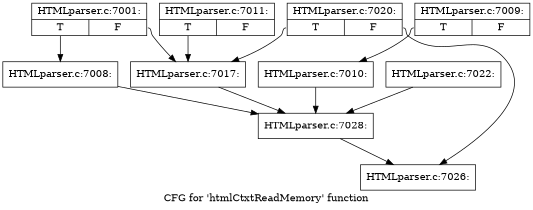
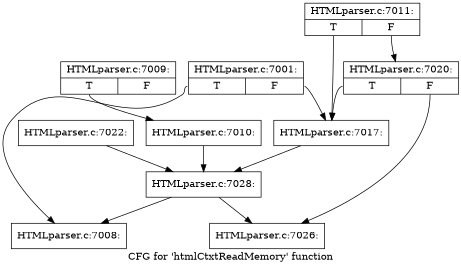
edge "HTMLparser.c:7011:" -> "HTMLparser.c:7020:": added
edge "HTMLparser.c:7008:" -> "HTMLparser.c:7028:": reversed
